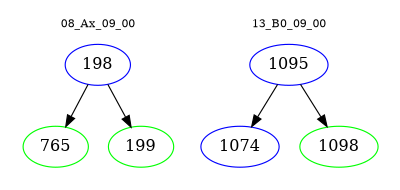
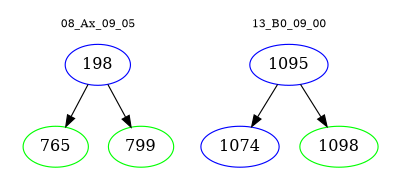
cluster "08_Ax_09_00": label "08_Ax_09_00" -> "08_Ax_09_05"
node "199": label "199" -> "799"
